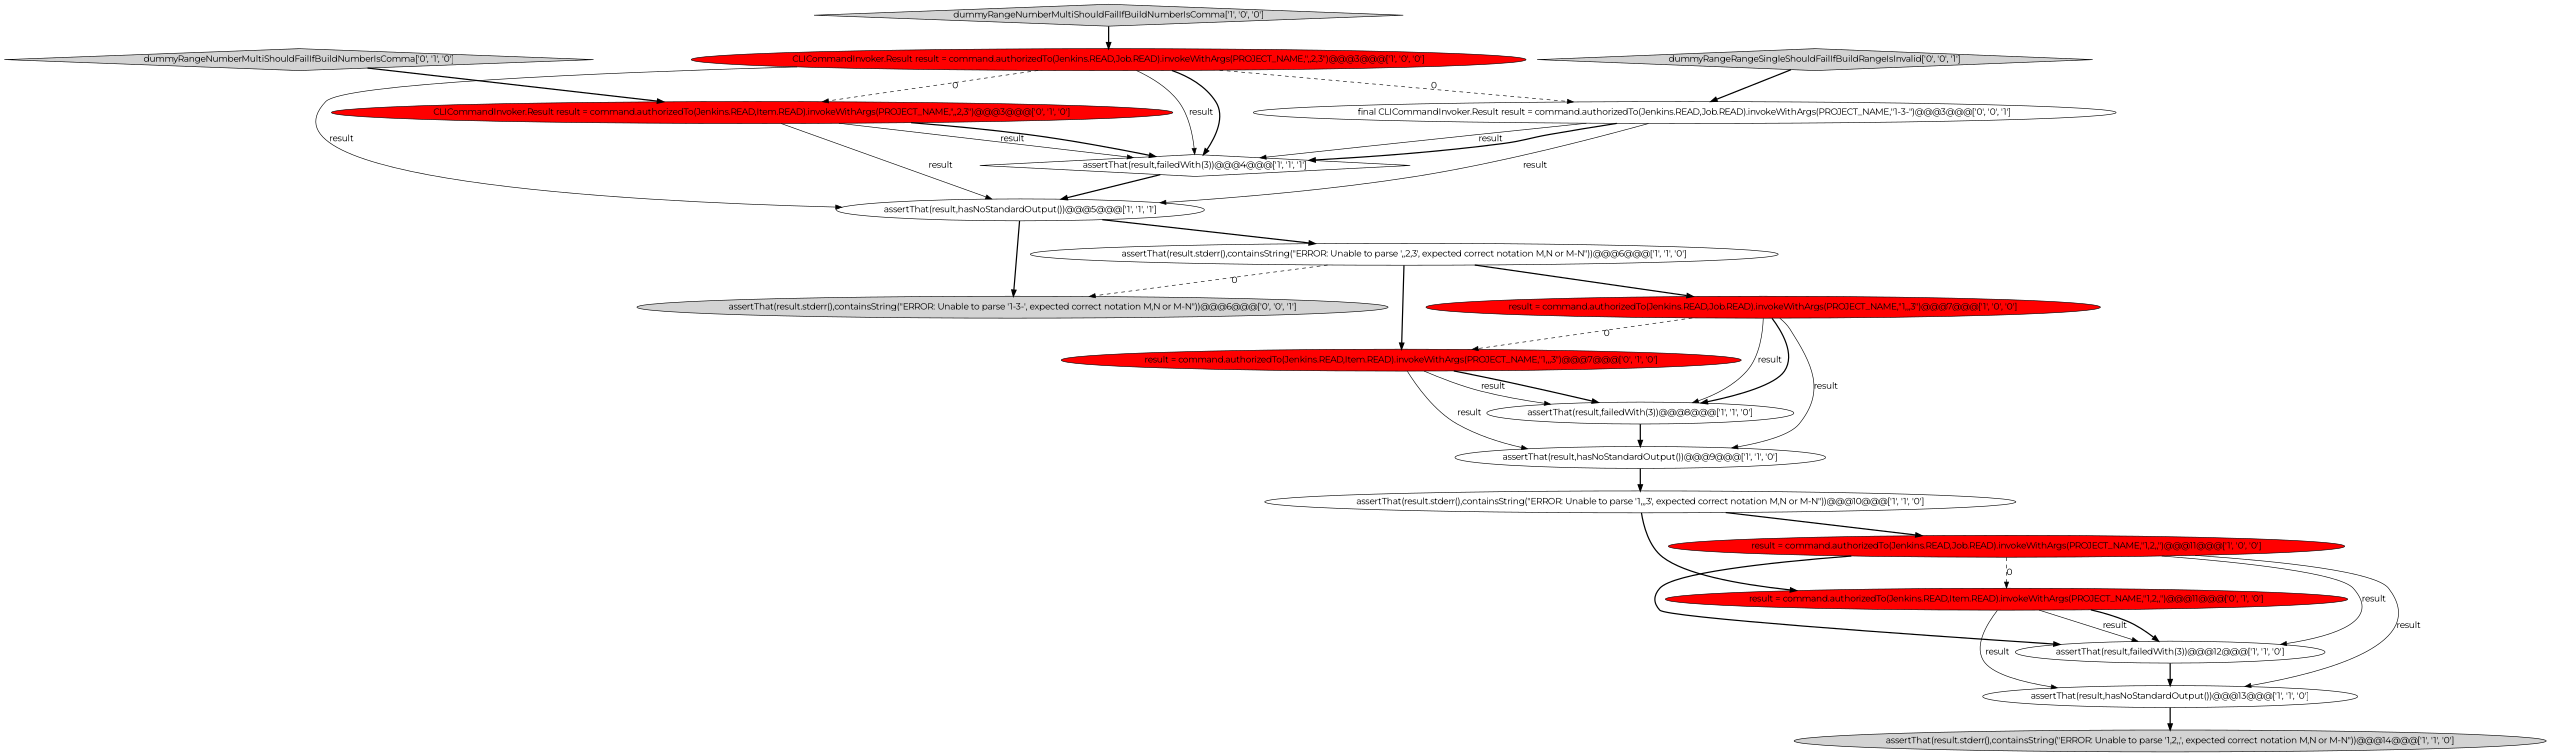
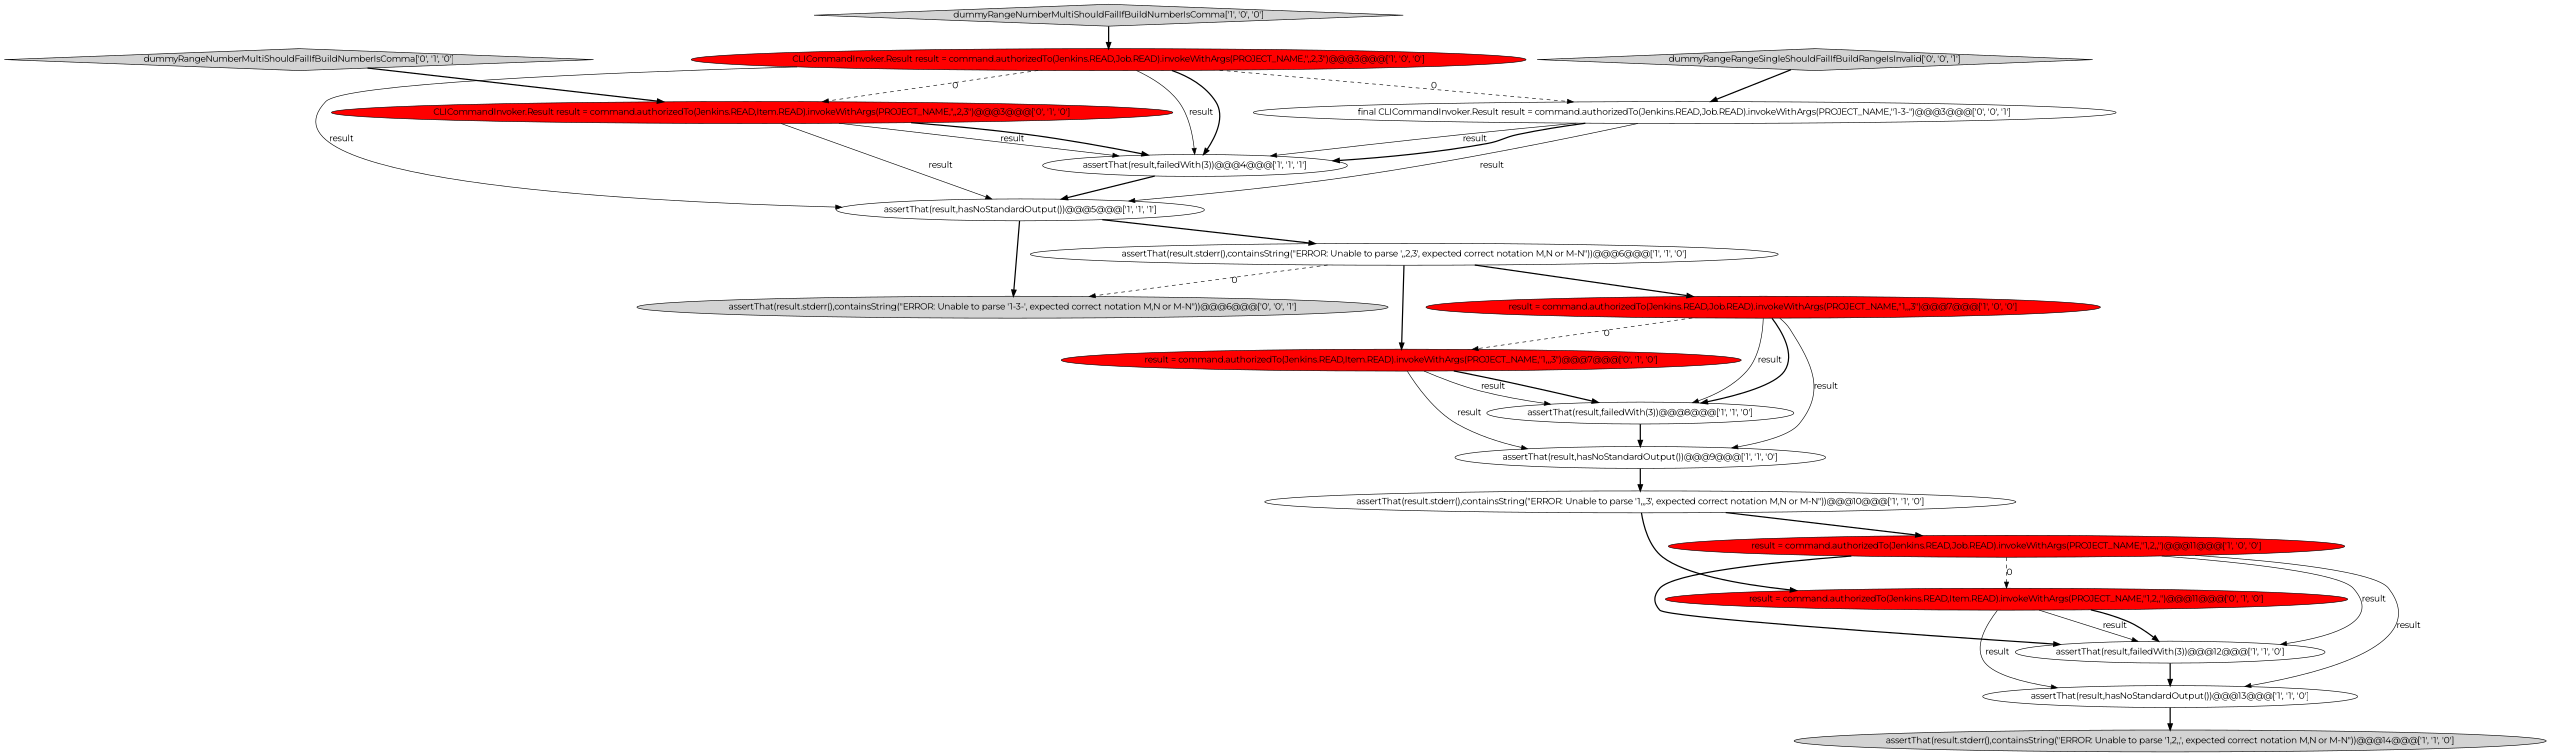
node "assertThat(result,failedWith(3))@@@4@@@['1', '1', '1']": shape diamond -> ellipse
